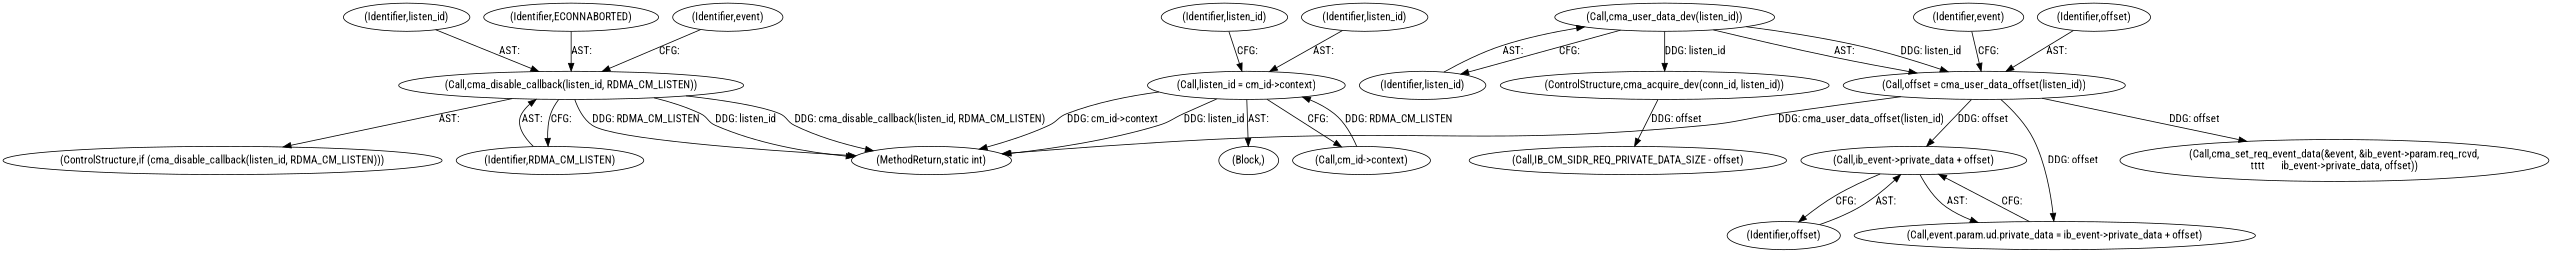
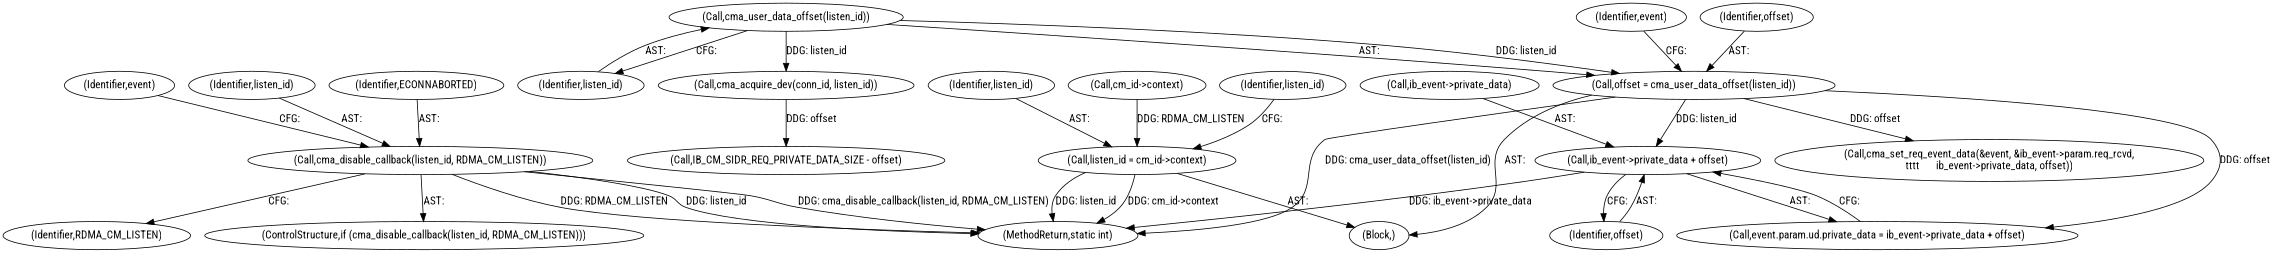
node "(Call,cma_user_data_dev(listen_id))": label "(Call,cma_user_data_dev(listen_id))" -> "(Call,cma_user_data_offset(listen_id))"
node "(Call,ib_event->private_data)": added
node "(ControlStructure,cma_acquire_dev(conn_id, listen_id))": label "(ControlStructure,cma_acquire_dev(conn_id, listen_id))" -> "(Call,cma_acquire_dev(conn_id, listen_id))"
edge "(Call,offset = cma_user_data_offset(listen_id))" -> "(Call,ib_event->private_data + offset)": label "DDG: offset" -> "DDG: listen_id"
edge "(Call,listen_id = cm_id->context)" -> "(Call,cm_id->context)": removed, label "CFG:"
edge "(Identifier,RDMA_CM_LISTEN)" -> "(Call,cma_disable_callback(listen_id, RDMA_CM_LISTEN))": removed, label "AST:"
edge "(Call,offset = cma_user_data_offset(listen_id))" -> "(Block,)": added, label "AST:"
edge "(Call,ib_event->private_data + offset)" -> "(MethodReturn,static int)": added, label "DDG: ib_event->private_data"
